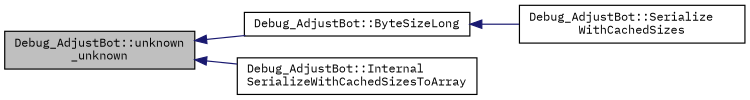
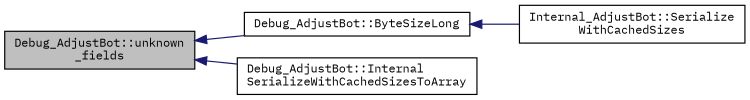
node "Debug_AdjustBot::Serialize WithCachedSizes": label "Debug_AdjustBot::Serialize WithCachedSizes" -> "Internal_AdjustBot::Serialize WithCachedSizes"
node "Debug_AdjustBot::unknown _unknown": label "Debug_AdjustBot::unknown _unknown" -> "Debug_AdjustBot::unknown _fields"
